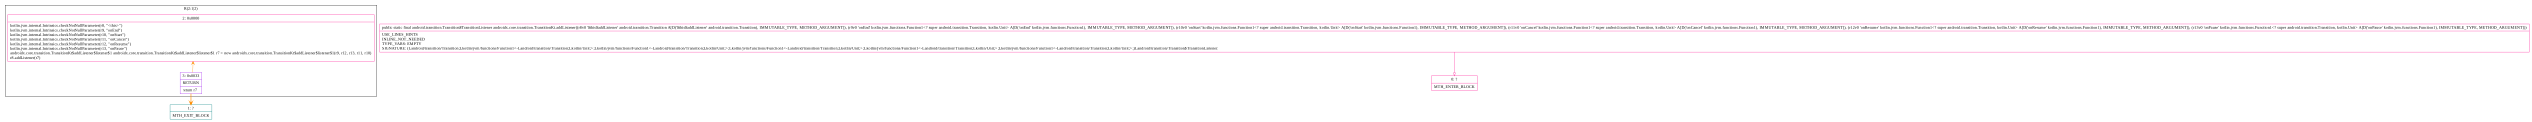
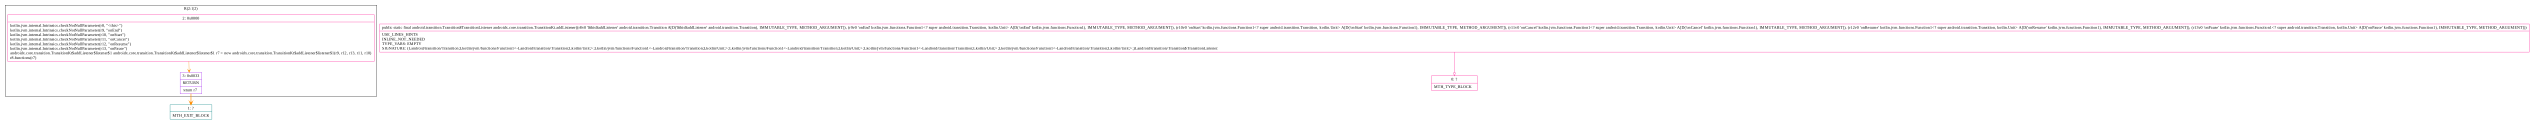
node "2: 0x0000": text "r8.addListener(r7)" -> "r8.functions(r7)"
edge "3: 0x0033" -> "2: 0x0000": reversed
node "0: ?": text "MTH_ENTER_BLOCK" -> "MTH_TYPE_BLOCK"
